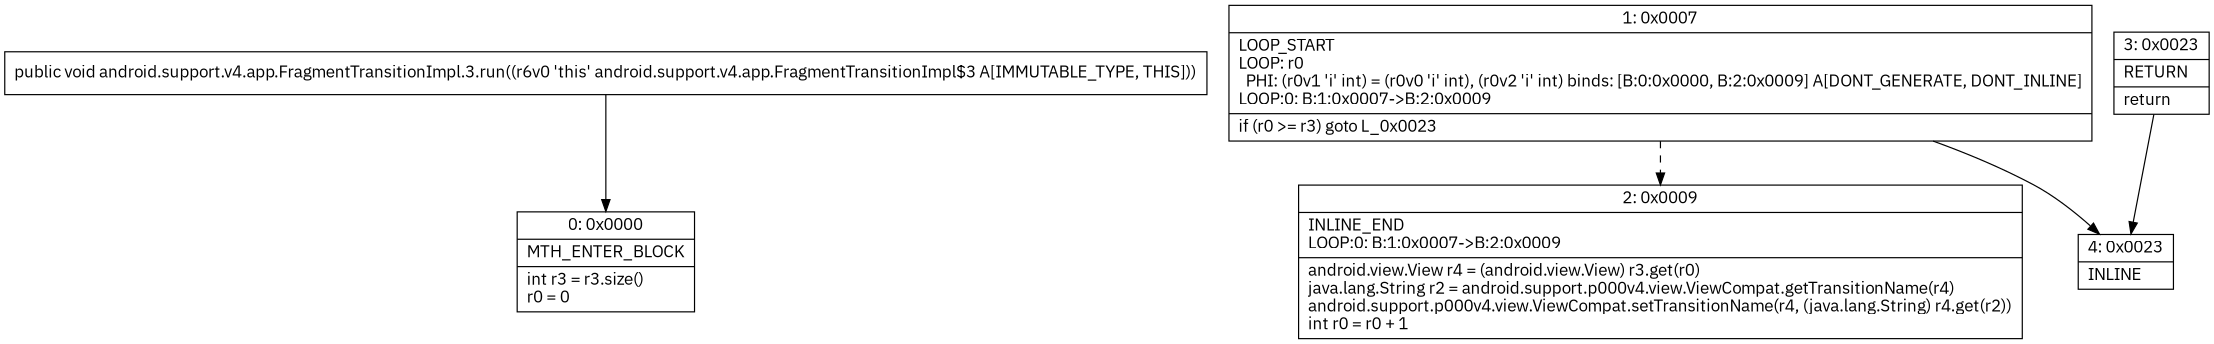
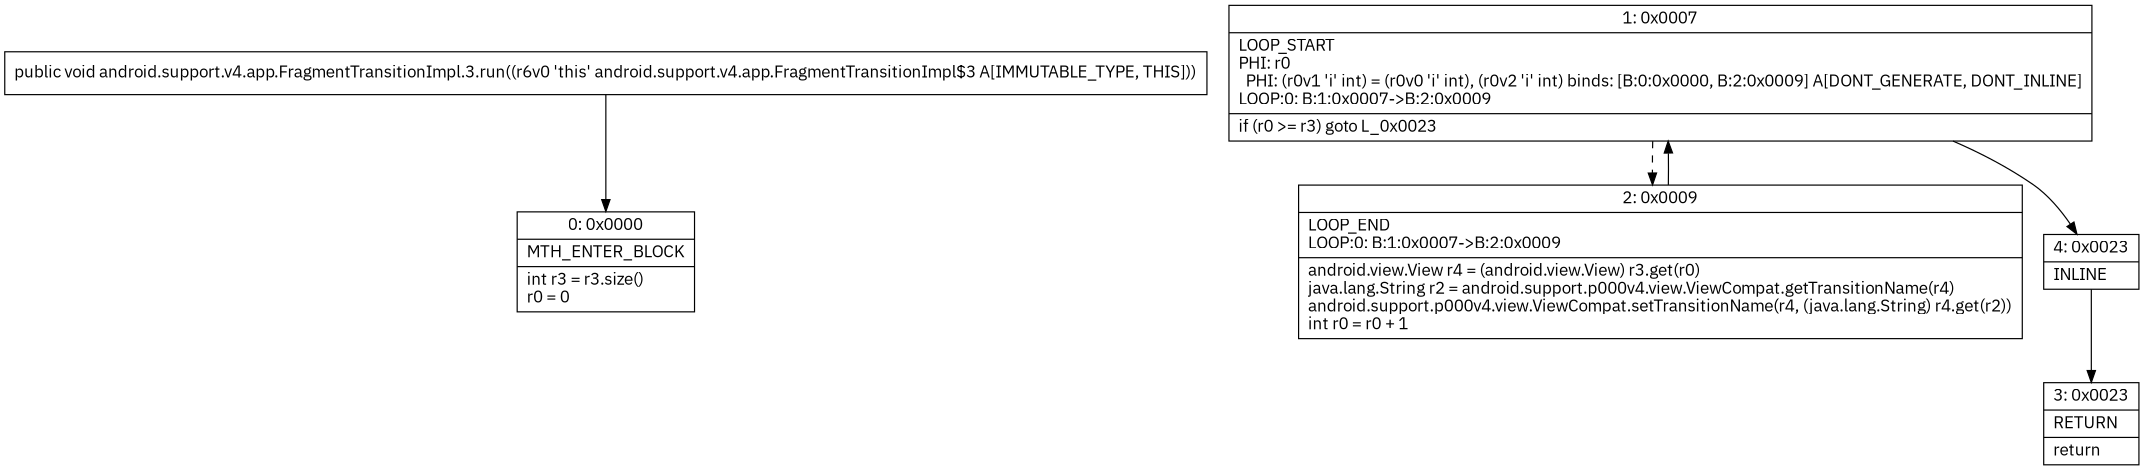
node "1: 0x0007": text "LOOP: r0" -> "PHI: r0"
edge "3: 0x0023" -> "4: 0x0023": reversed
edge "2: 0x0009" -> "1: 0x0007": added
node "2: 0x0009": text "INLINE_END" -> "LOOP_END"
